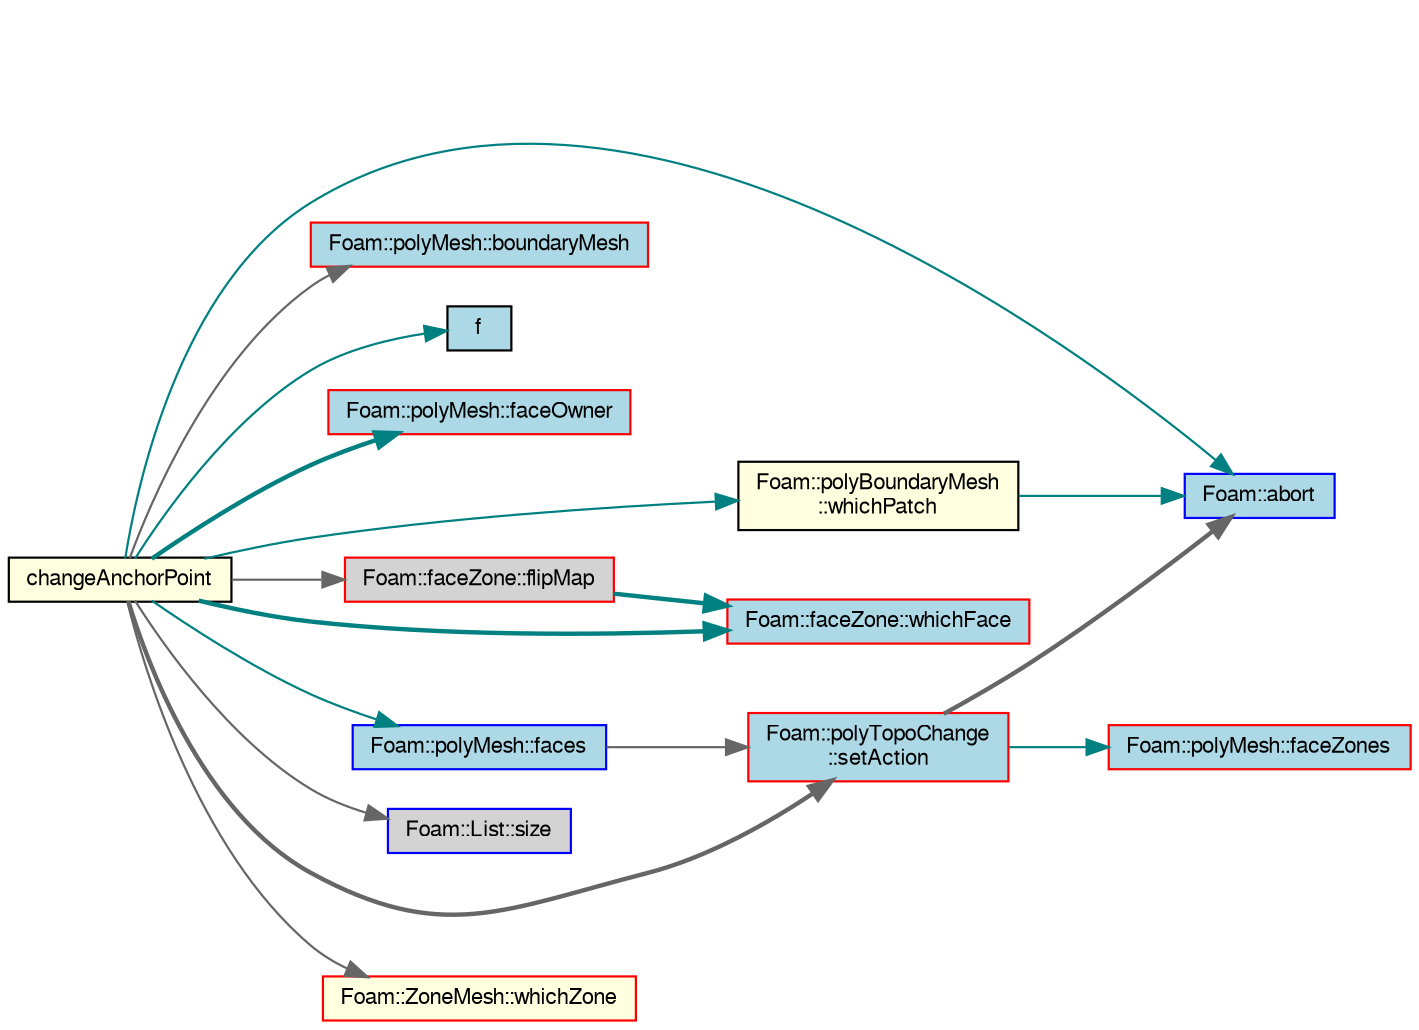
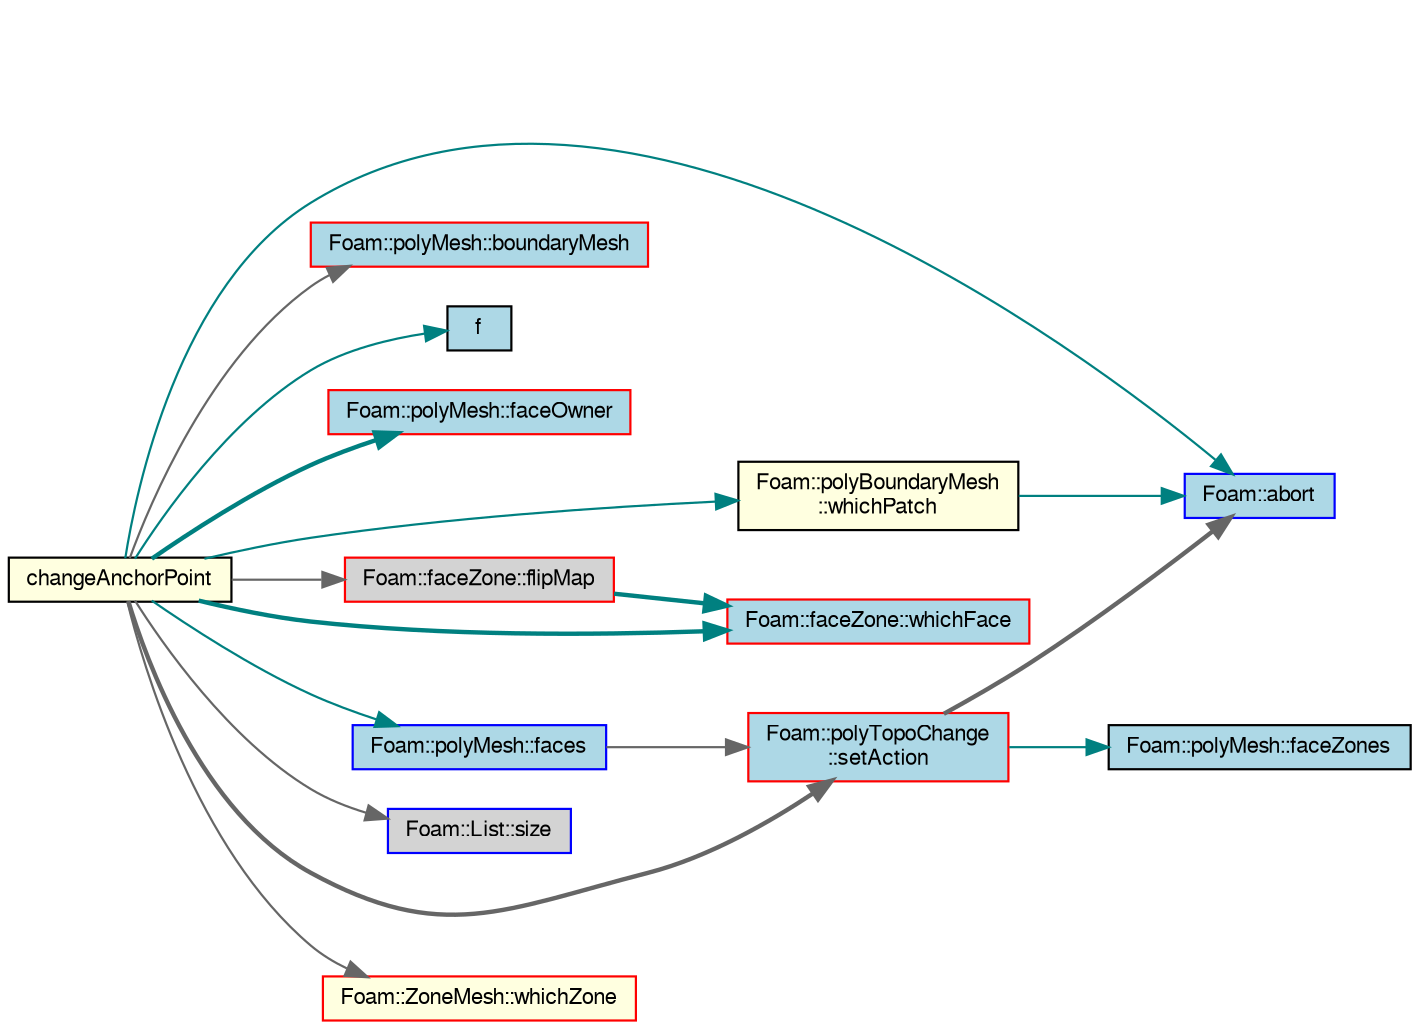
node "Foam::polyMesh::faceZones": color red -> black
